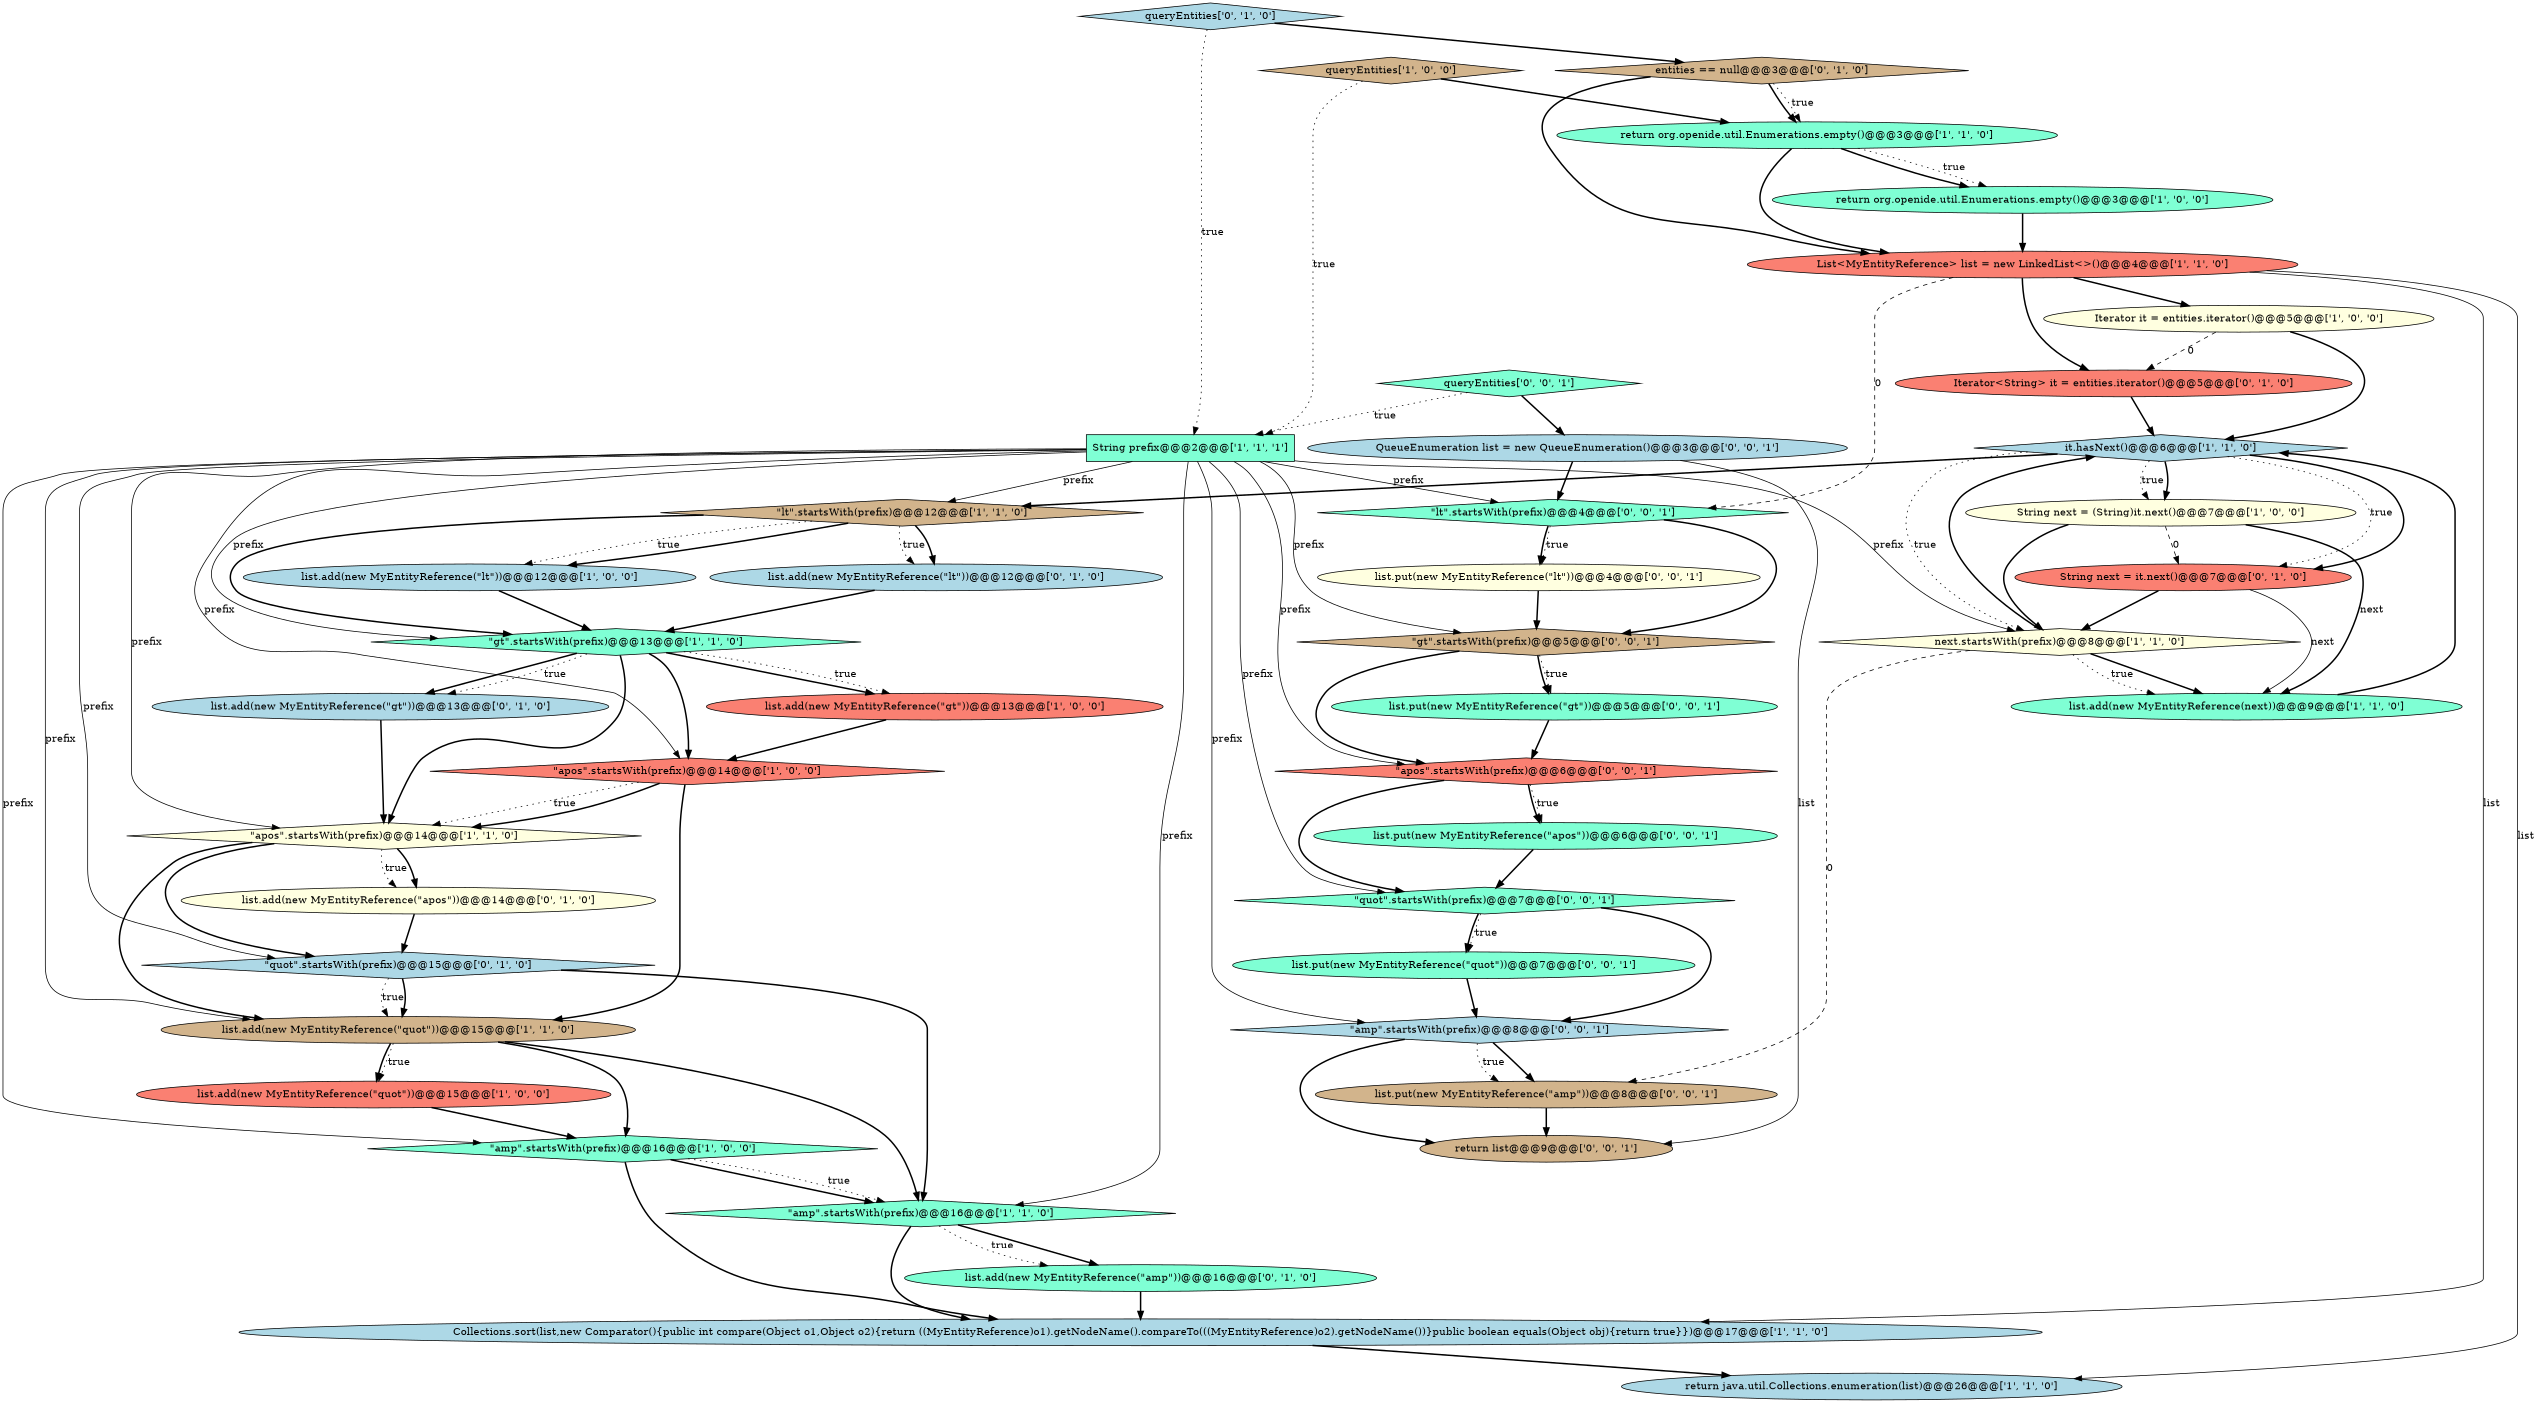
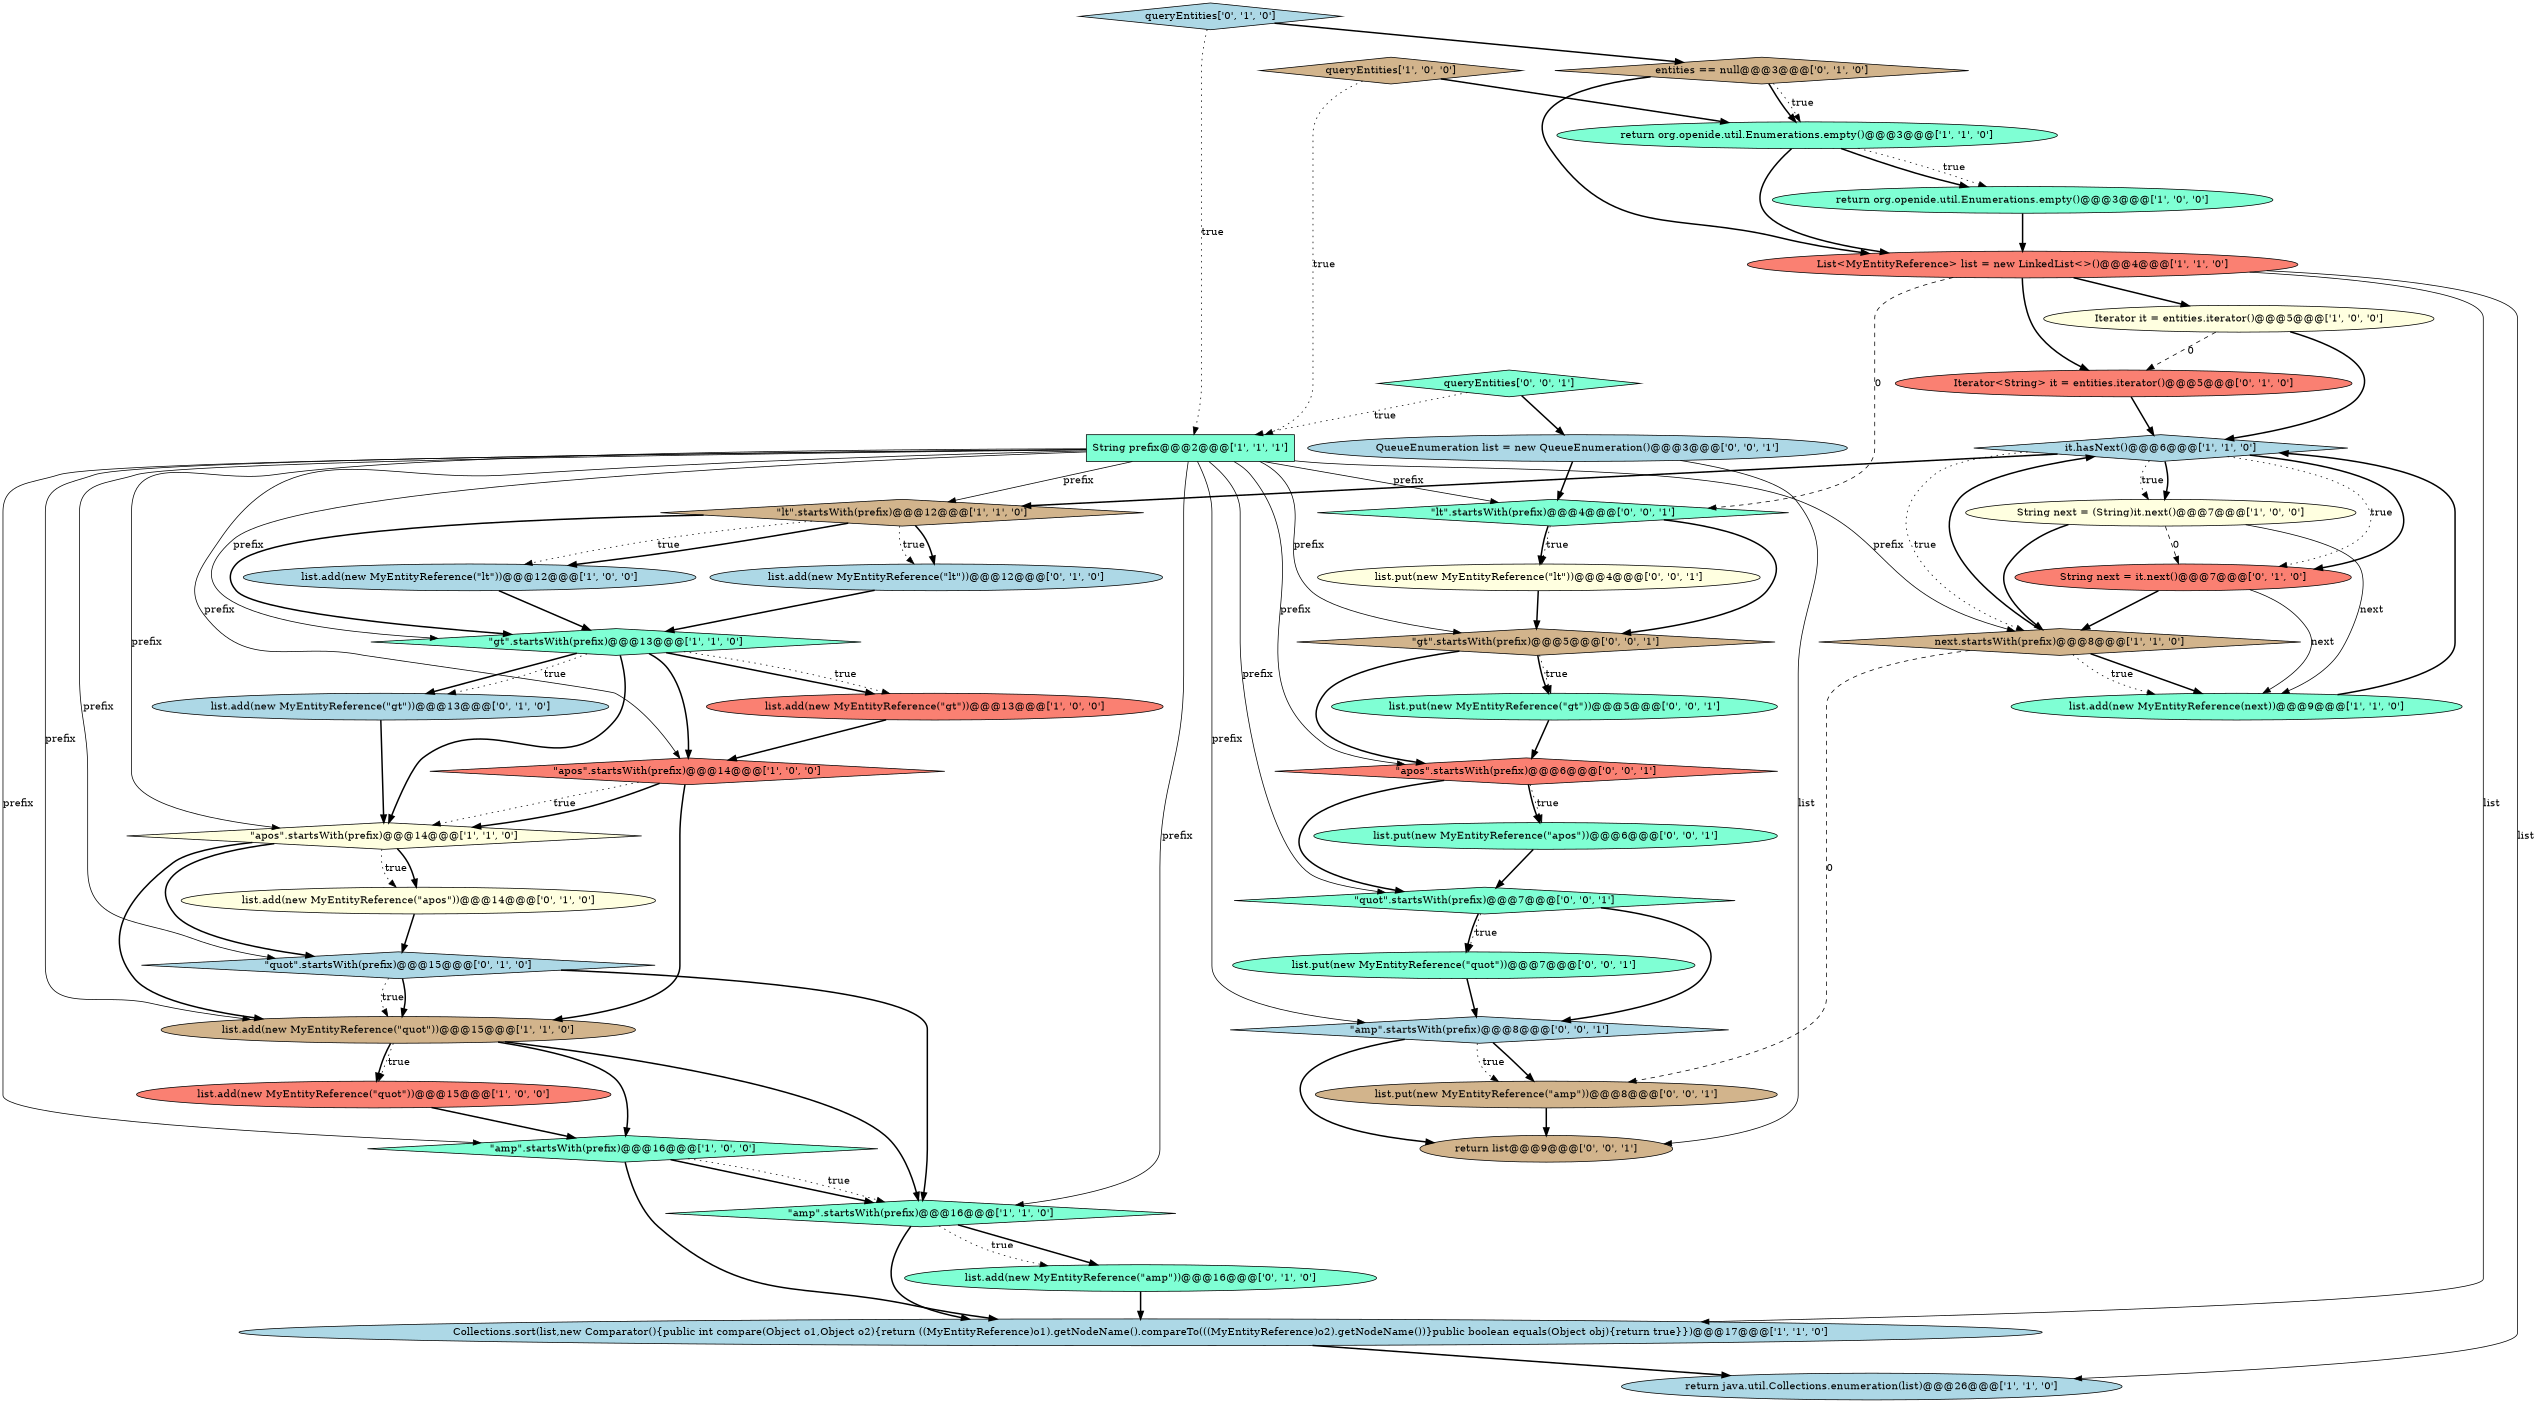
edge "String next = (String)it.next()@@@7@@@['1', '0', '0']" -> "list.add(new MyEntityReference(next))@@@9@@@['1', '1', '0']": style bold -> solid
node "next.startsWith(prefix)@@@8@@@['1', '1', '0']": fillcolor lightyellow -> tan
